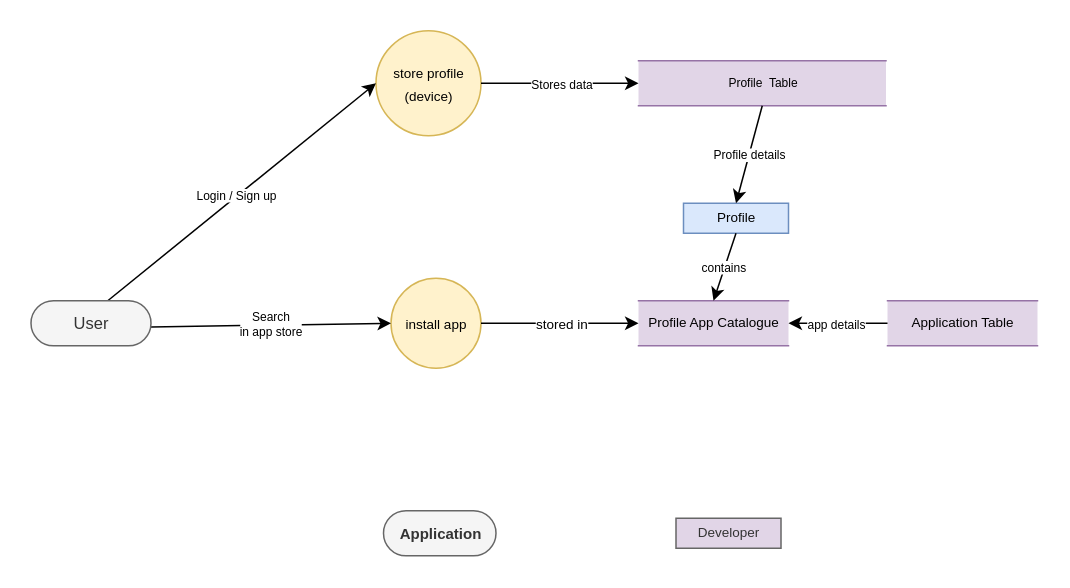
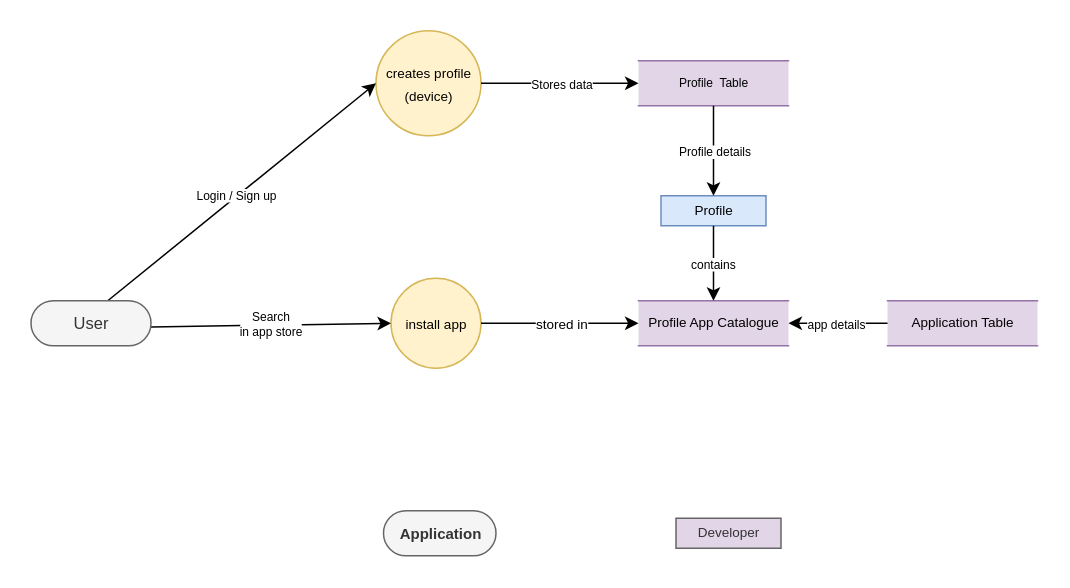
node "store profile (device)": label "store profile (device)" -> "creates profile (device)"
node "Profile Table": size 248x45 -> 150x45
node "Profile": moved (736, 218) -> (713, 211)
